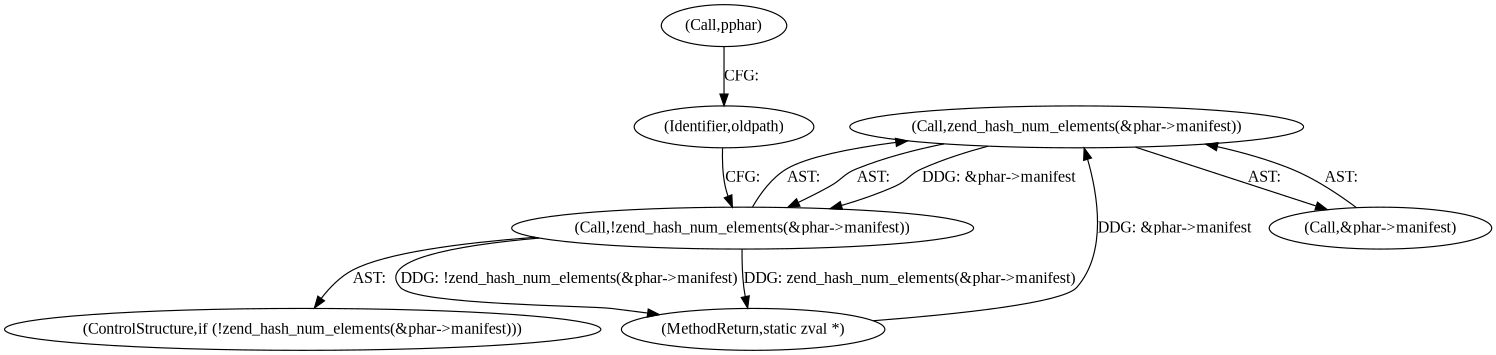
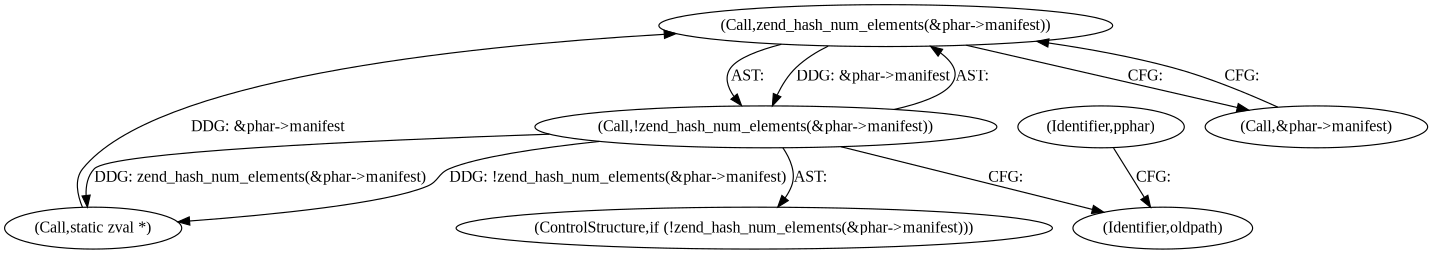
node "(Call,pphar)": label "(Call,pphar)" -> "(Identifier,pphar)"
edge "(Identifier,oldpath)" -> "(Call,!zend_hash_num_elements(&phar->manifest))": reversed
edge "(Call,zend_hash_num_elements(&phar->manifest))" -> "(Call,&phar->manifest)": label "AST: " -> "CFG: "
edge "(Call,&phar->manifest)" -> "(Call,zend_hash_num_elements(&phar->manifest))": label "AST: " -> "CFG: "
node "(MethodReturn,static zval *)": label "(MethodReturn,static zval *)" -> "(Call,static zval *)"
